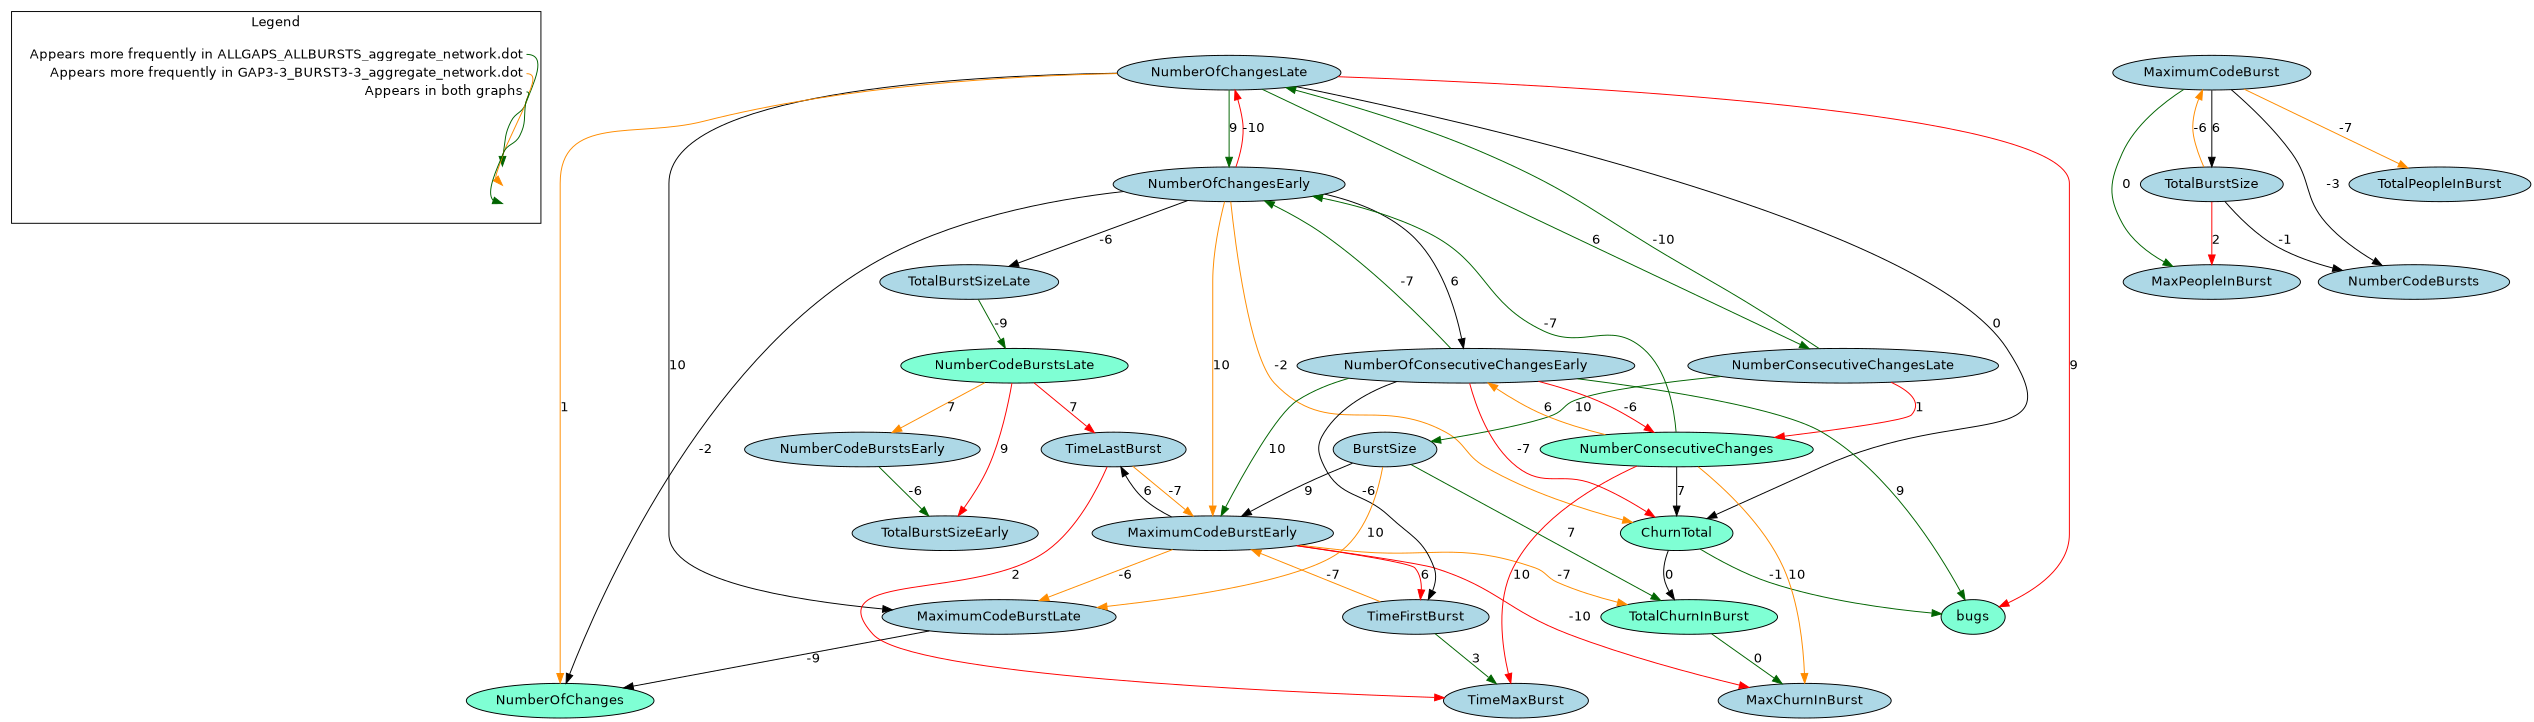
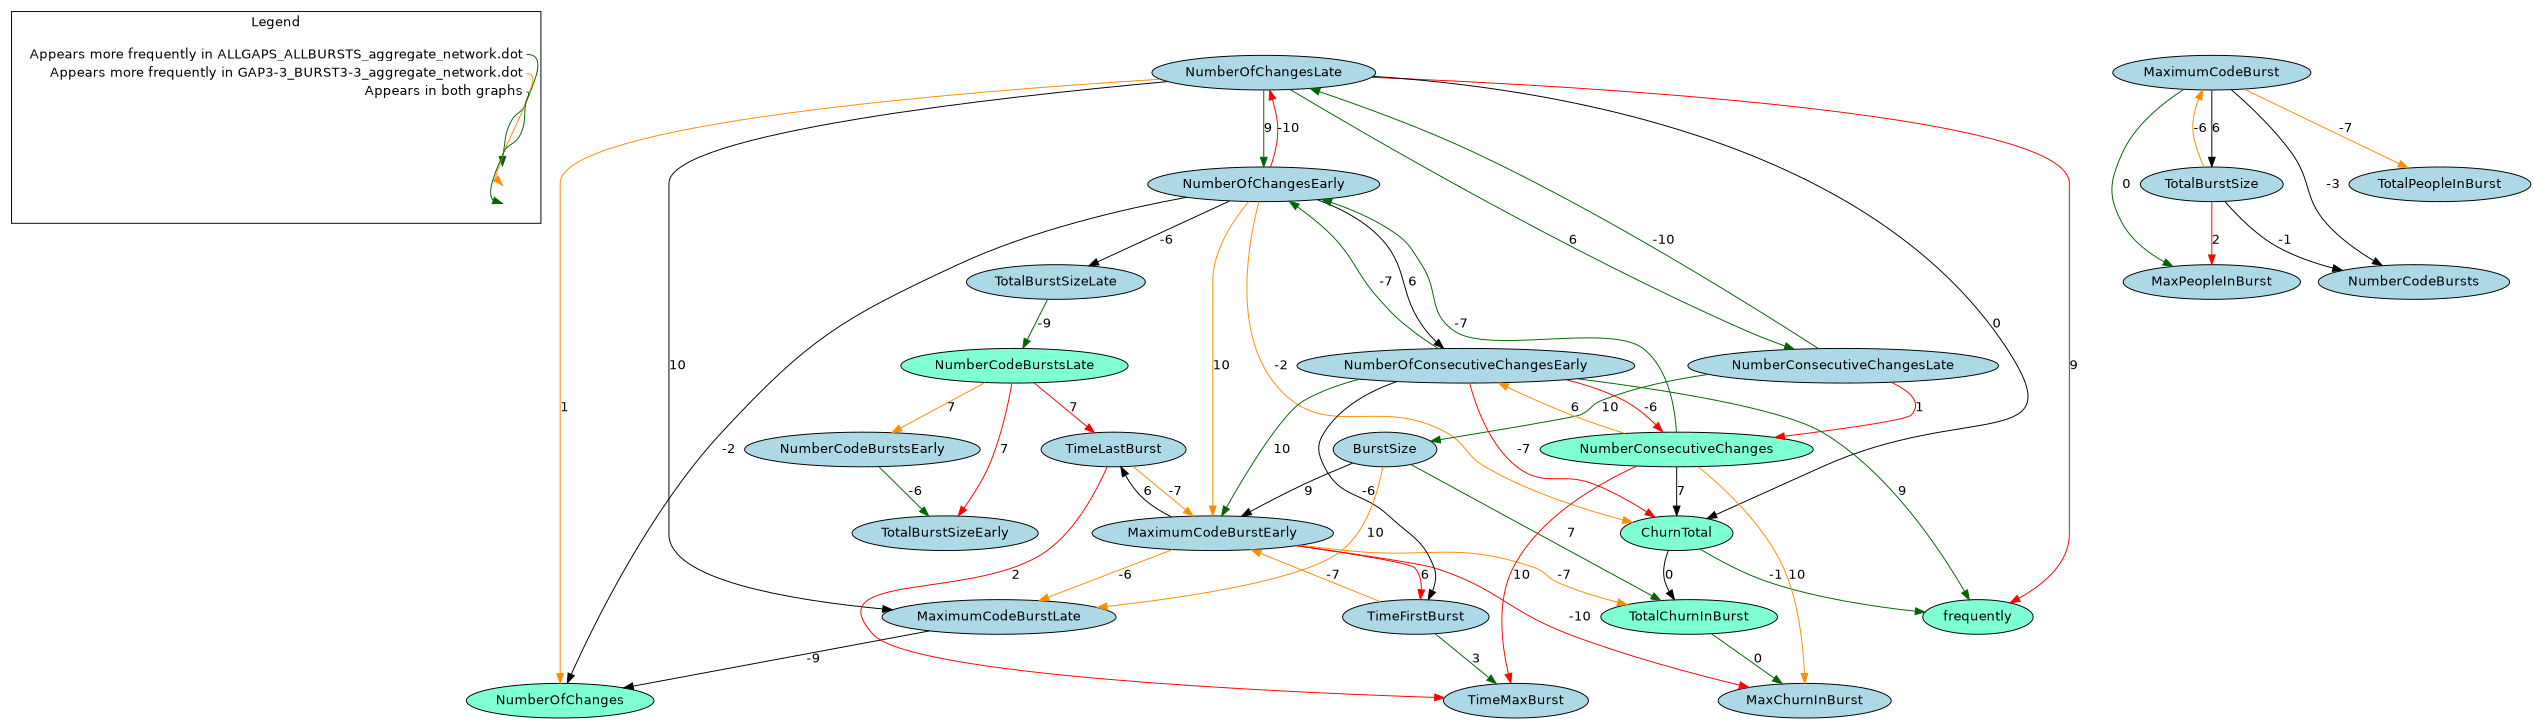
edge "NumberCodeBurstsLate" -> "TotalBurstSizeEarly": label "9" -> "7"
node "bugs": label "bugs" -> "frequently"
